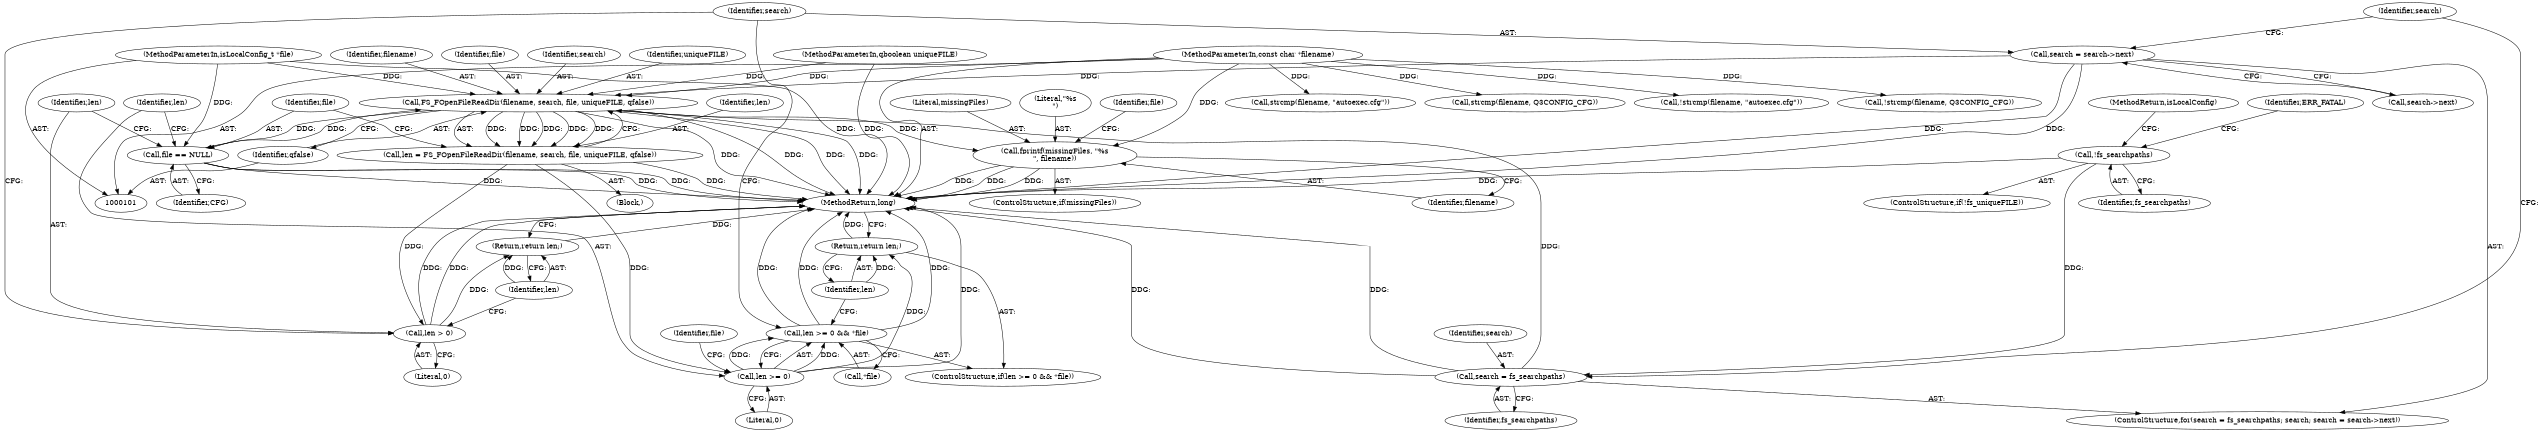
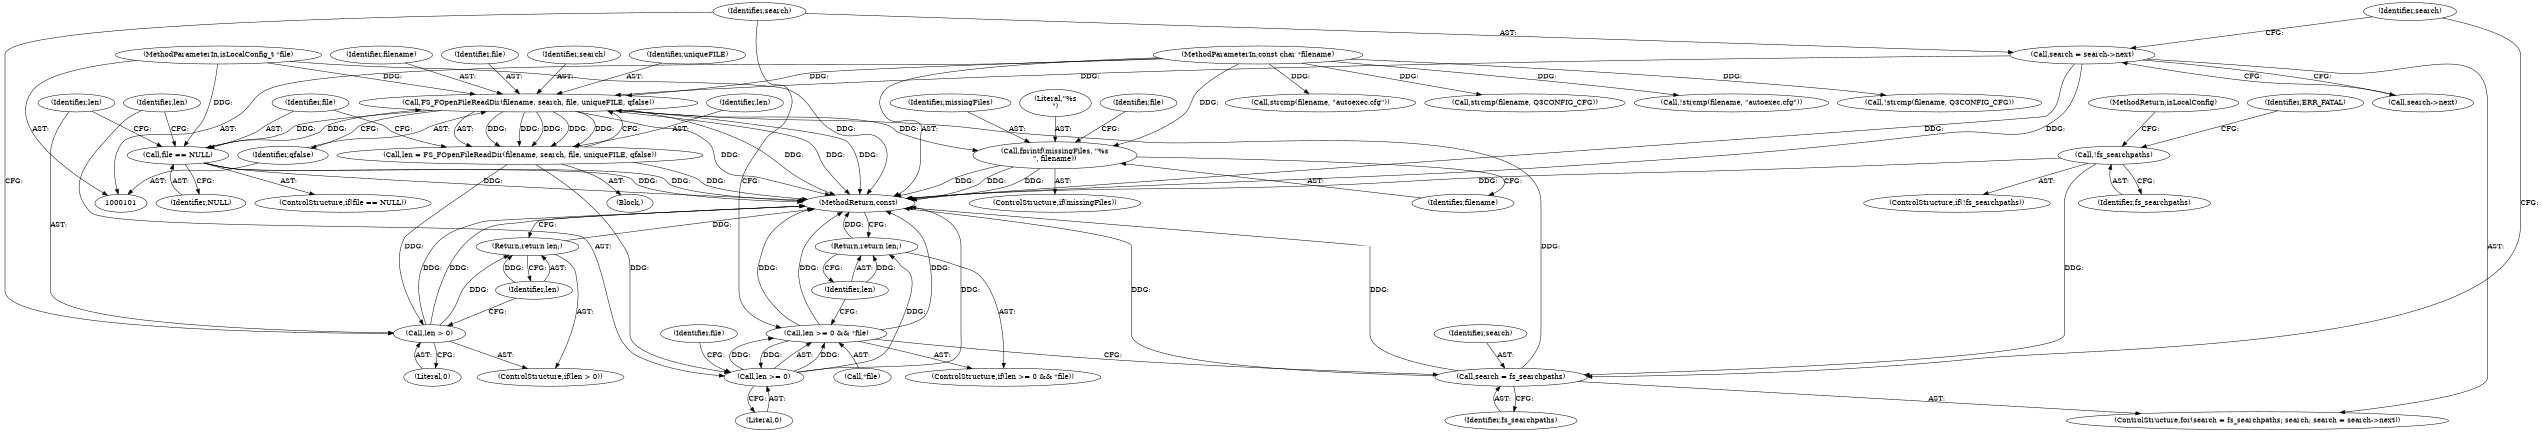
node "(MethodParameterIn,qboolean uniqueFILE)": removed
node "(Literal,missingFiles)": label "(Literal,missingFiles)" -> "(Identifier,missingFiles)"
node "(Identifier,CFG)": label "(Identifier,CFG)" -> "(Identifier,NULL)"
node "(ControlStructure,if(file == NULL))": added
node "(MethodReturn,long)": label "(MethodReturn,long)" -> "(MethodReturn,const)"
node "(ControlStructure,if(!fs_uniqueFILE))": label "(ControlStructure,if(!fs_uniqueFILE))" -> "(ControlStructure,if(!fs_searchpaths))"
edge "(Call,len >= 0 && *file)" -> "(Call,*file)": now "(Call,len >= 0 && *file)" -> "(Call,search = fs_searchpaths)"
edge "(Call,len >= 0 && *file)" -> "(Call,len >= 0)": label "CFG: " -> "DDG: "
node "(ControlStructure,if(len > 0))": added
